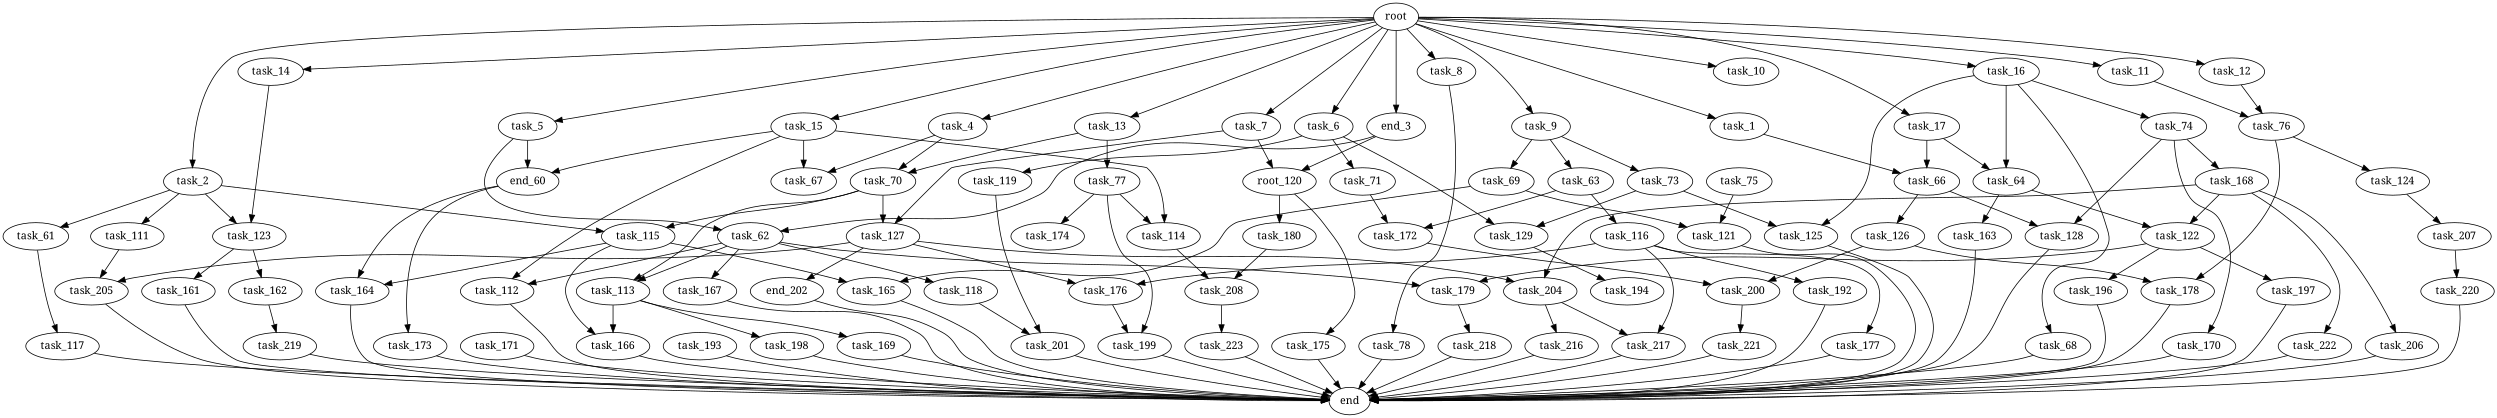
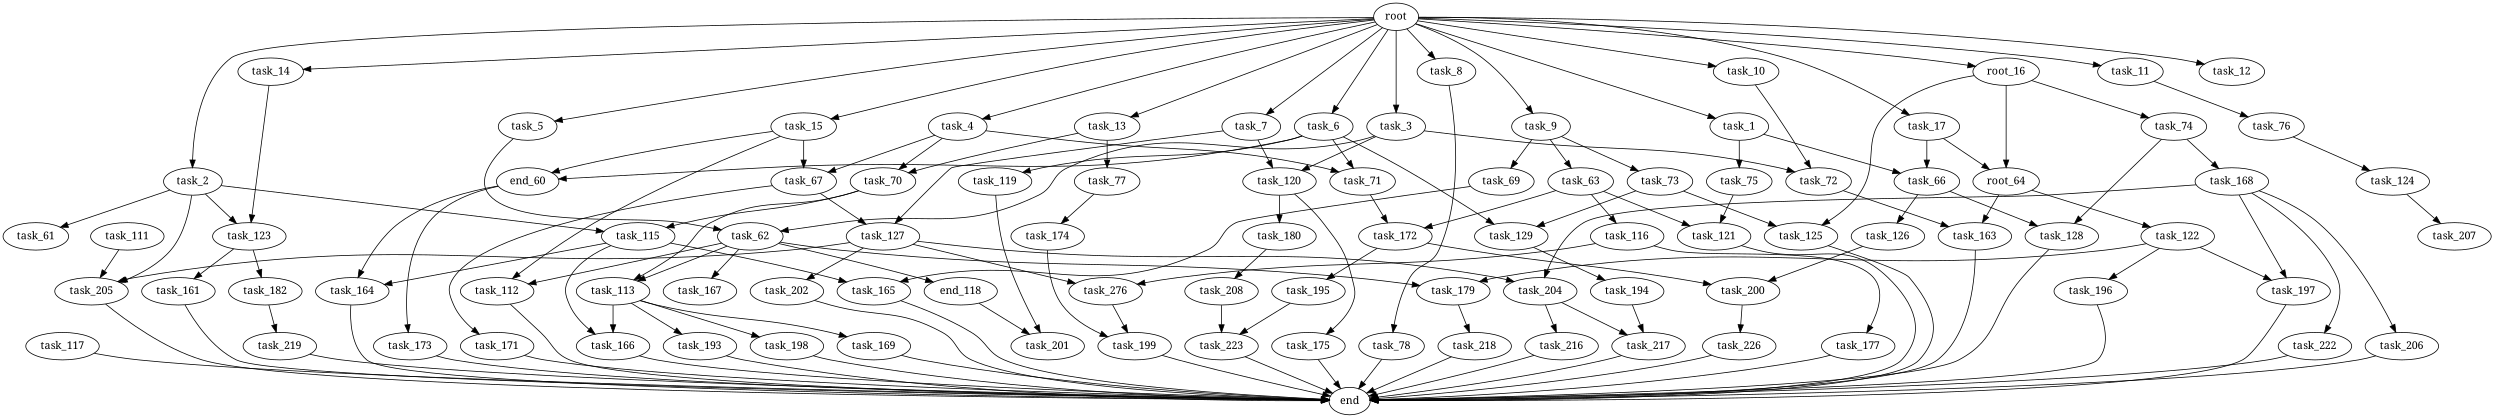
node "task_16": label "task_16" -> "root_16"
edge "task_12" -> "task_76": removed
node "end_3": label "end_3" -> "task_3"
edge "task_4" -> "task_71": added
edge "task_5" -> "end_60": now "task_6" -> "end_60"
edge "task_1" -> "task_75": added
node "root_120": label "root_120" -> "task_120"
node "task_72": added
node "task_64": label "task_64" -> "root_64"
edge "task_69" -> "task_121": now "task_63" -> "task_121"
edge "task_70" -> "task_127": now "task_67" -> "task_127"
edge "task_168" -> "task_122": now "task_168" -> "task_197"
edge "task_2" -> "task_111": now "task_2" -> "task_205"
edge "task_67" -> "task_171": added
node "task_114": removed
edge "task_77" -> "task_199": now "task_174" -> "task_199"
edge "task_116" -> "task_217": now "task_194" -> "task_217"
edge "task_61" -> "task_117": removed
node "task_162": label "task_162" -> "task_182"
node "end_202": label "end_202" -> "task_202"
node "task_118": label "task_118" -> "end_118"
node "task_176": label "task_176" -> "task_276"
node "task_195": added
node "task_192": removed
node "task_178": removed
node "task_220": removed
edge "task_113" -> "task_193": added
node "task_221": label "task_221" -> "task_226"
node "task_68": removed
node "task_170": removed
edge "task_167" -> "end": removed
edge "task_201" -> "end": removed
